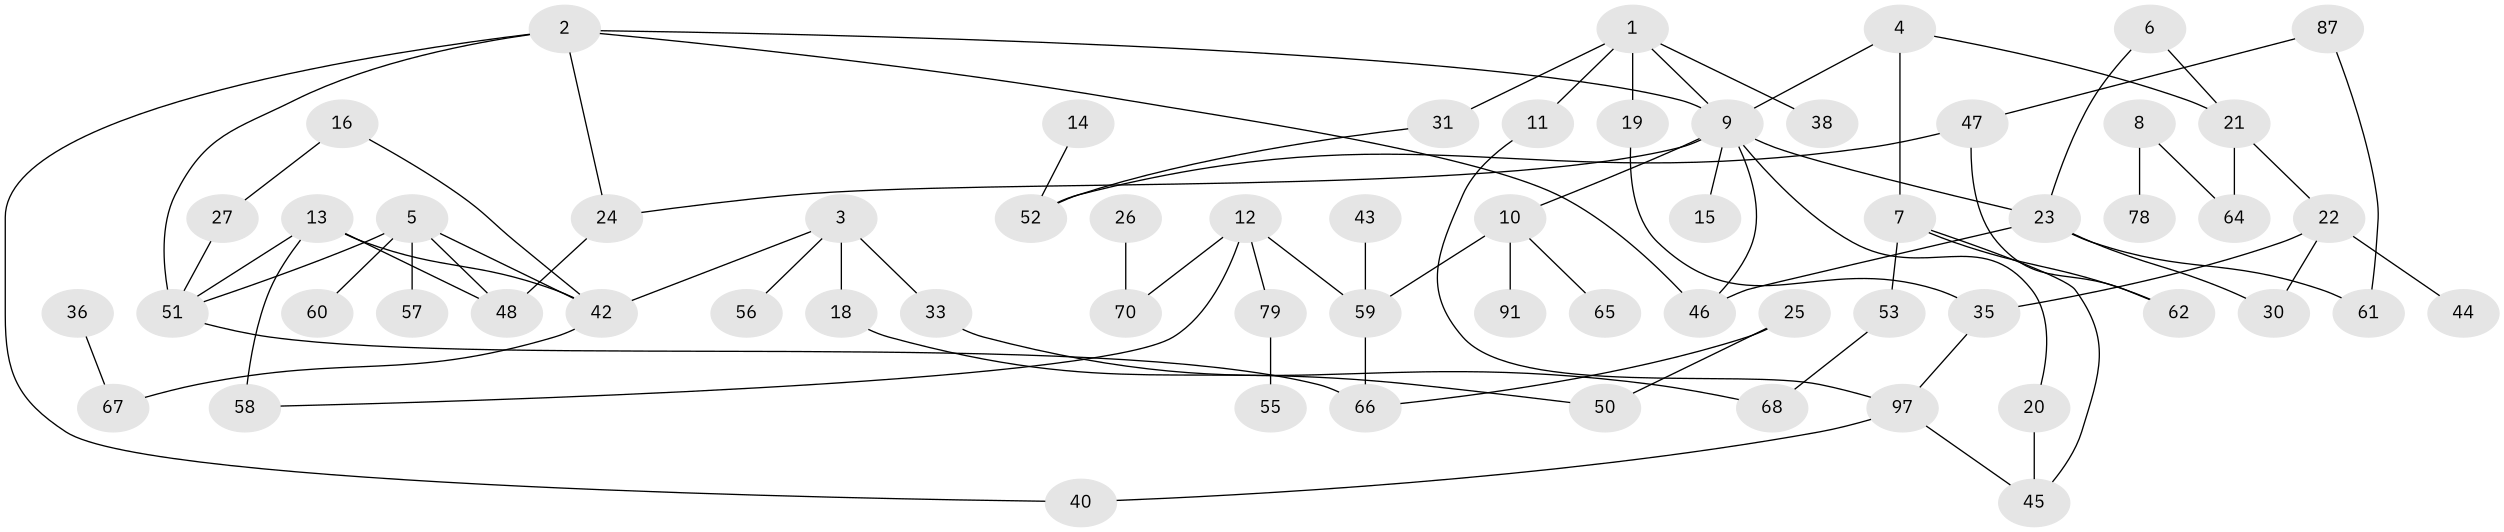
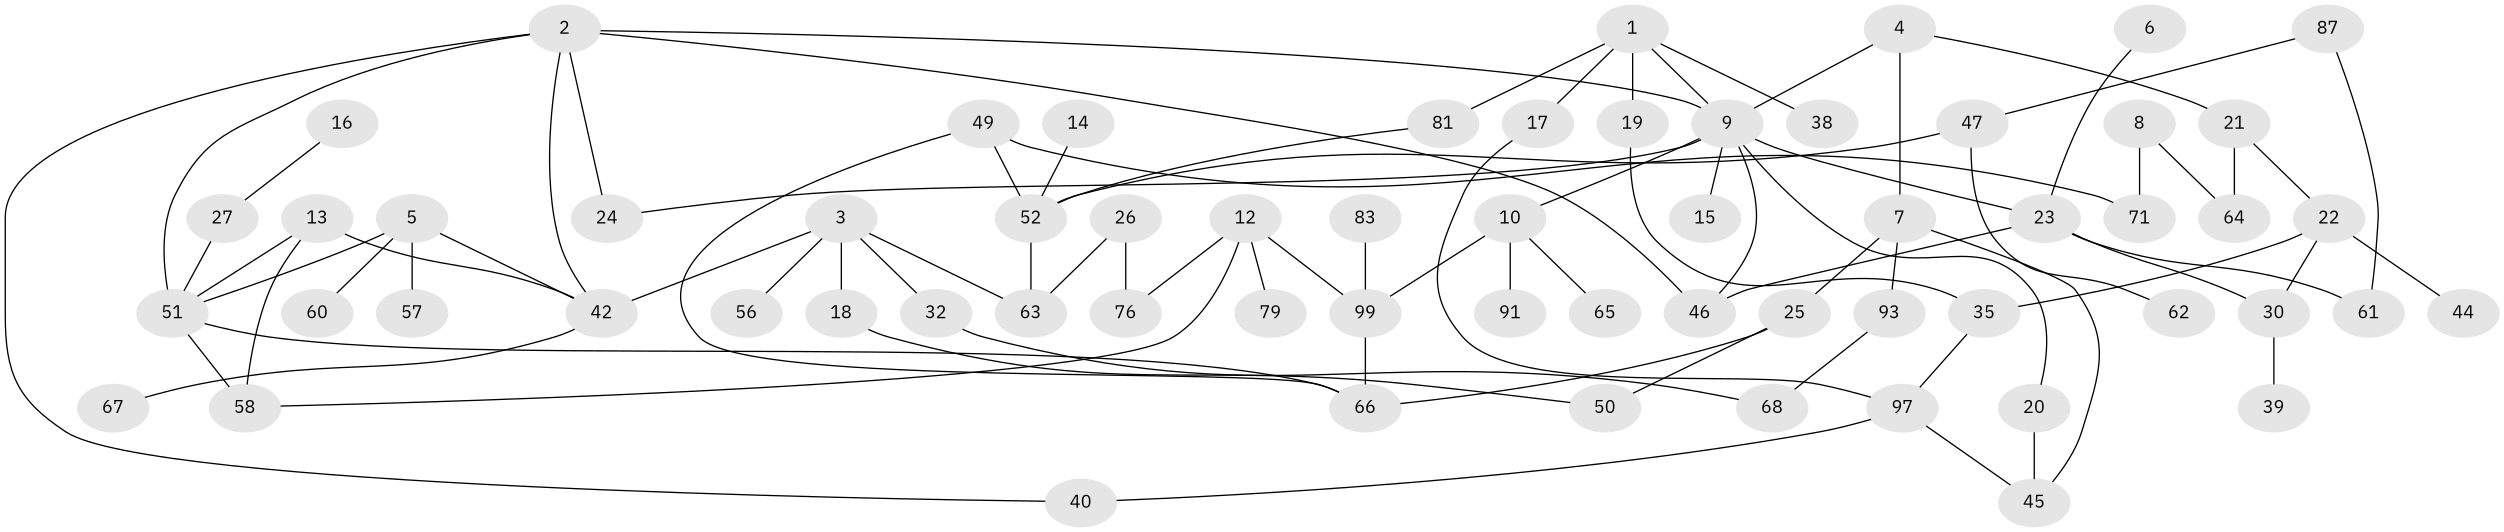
edge "6" -- "21": removed
node "49": added
node "31": label "31" -> "81"
node "11": label "11" -> "17"
edge "16" -- "42": now "2" -- "42"
node "43": label "43" -> "83"
node "78": label "78" -> "71"
edge "7" -- "62": now "7" -- "25"
node "36": removed
node "48": removed
node "33": label "33" -> "32"
node "63": added
node "70": label "70" -> "76"
node "59": label "59" -> "99"
node "53": label "53" -> "93"
edge "51" -- "58": added
node "55": removed
node "39": added
